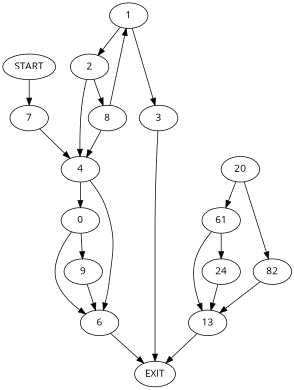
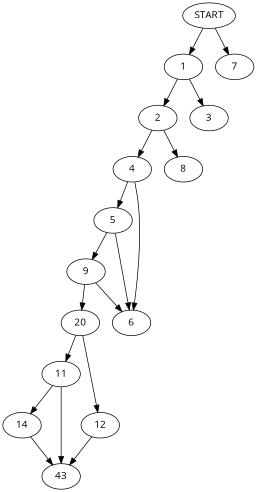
edge "8" -> "1": now "START" -> "1"
edge "8" -> "4": removed
edge "7" -> "4": removed
node "0": label "0" -> "5"
node "61": label "61" -> "11"
node "24": label "24" -> "14"
node "82": label "82" -> "12"
edge "9" -> "20": added
node "13": label "13" -> "43"
node "EXIT": removed
